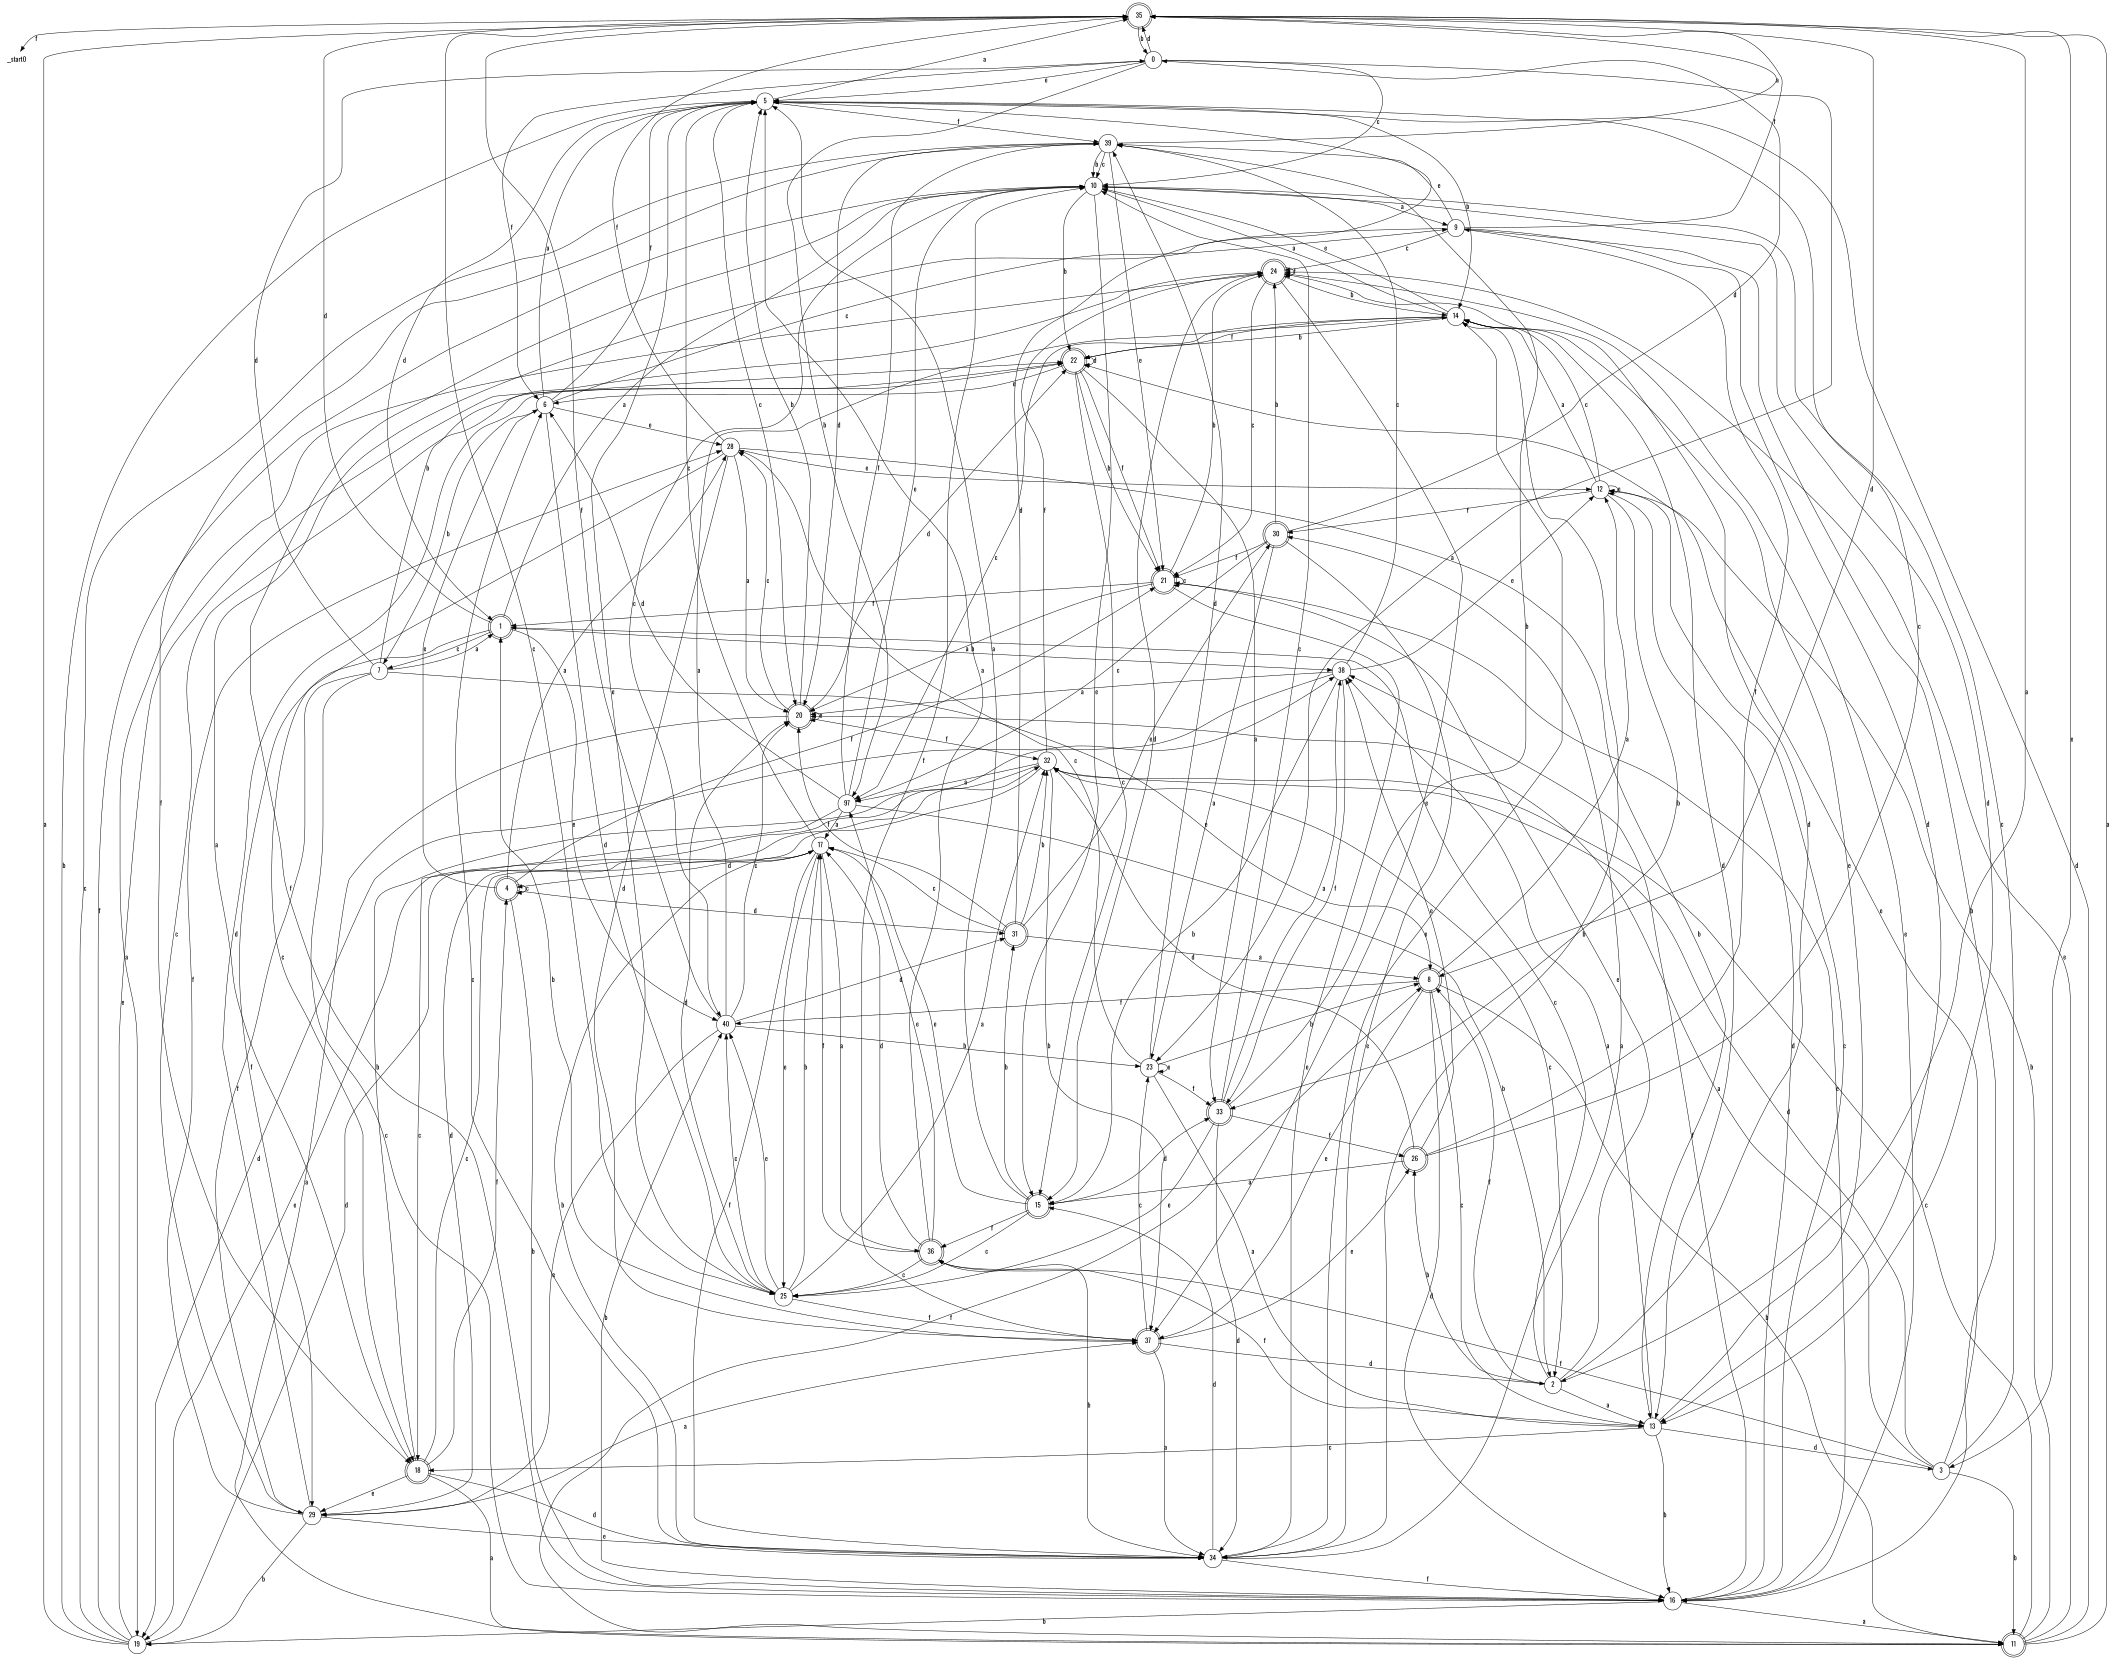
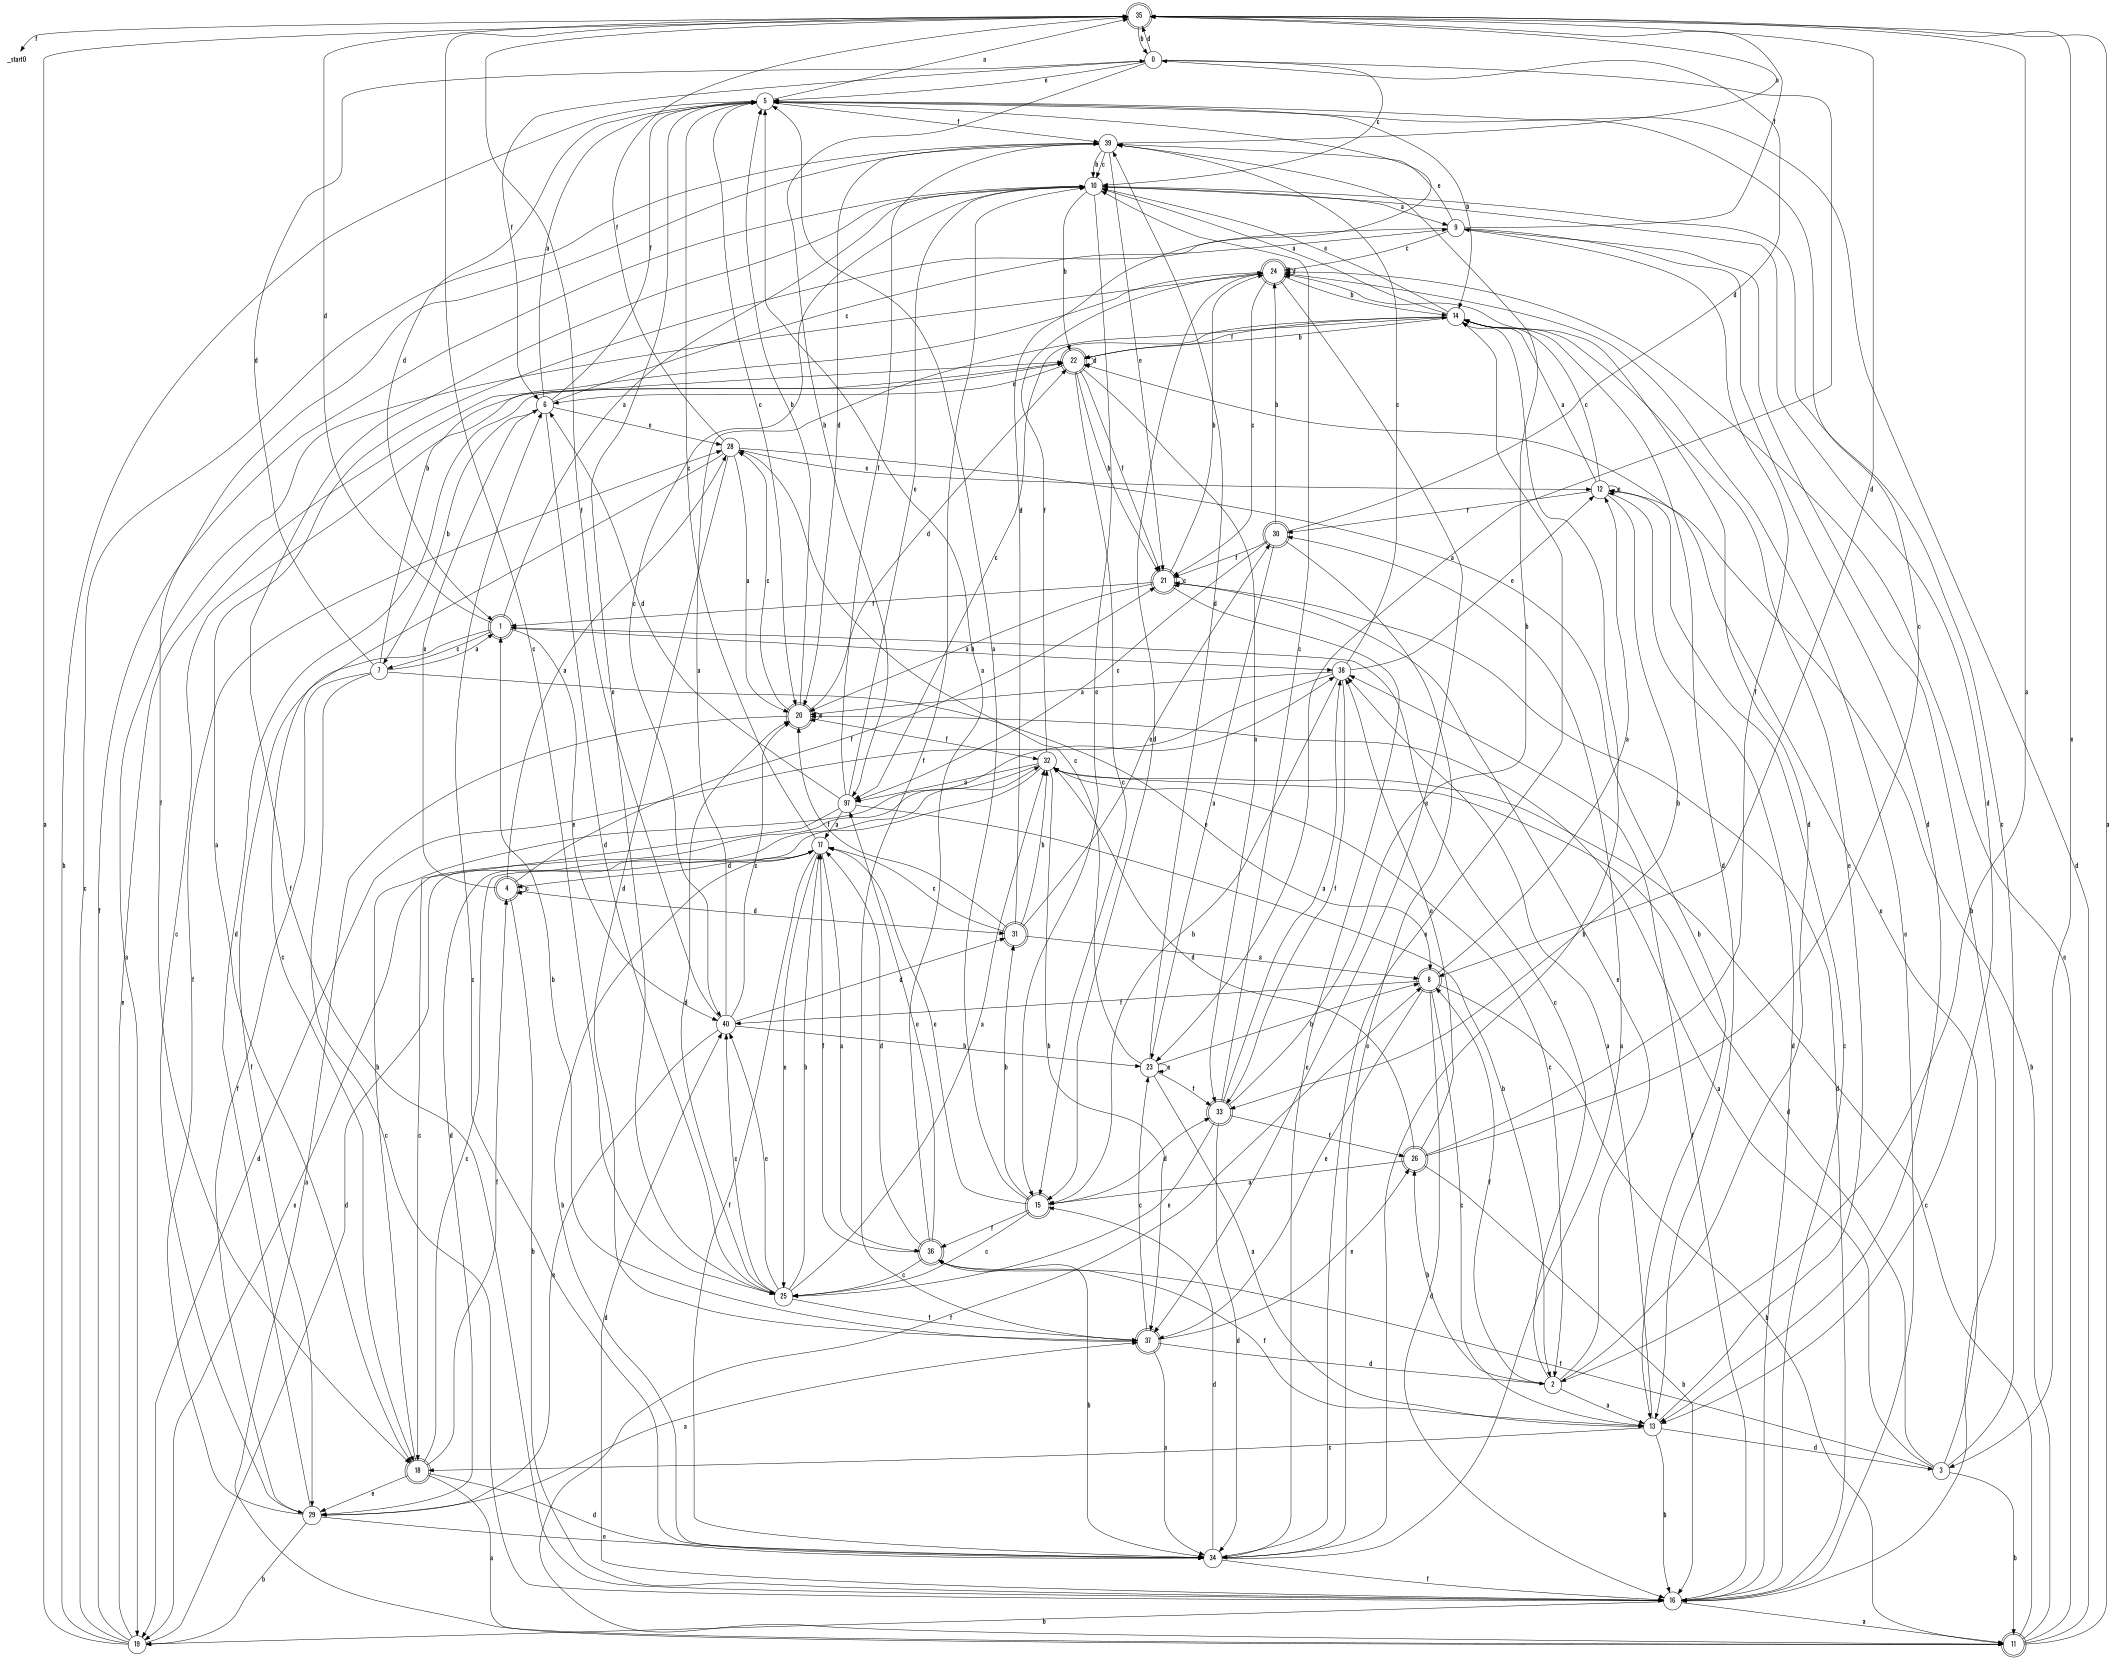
edge "21" -> "16": label "e" -> "d"
edge "16" -> "40": label "b" -> "d"
edge "26" -> "16": added, label "b"
